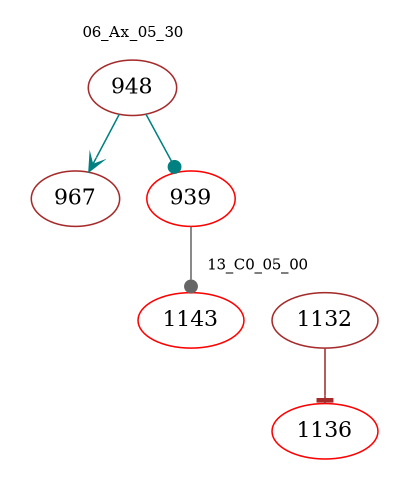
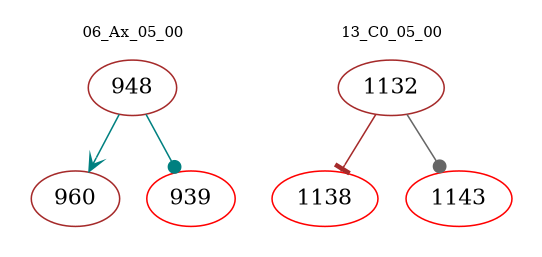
cluster "06_Ax_05_30": label "06_Ax_05_30" -> "06_Ax_05_00"
node "967": label "967" -> "960"
edge "939" -> "1143": now "1132" -> "1143"
node "1136": label "1136" -> "1138"
